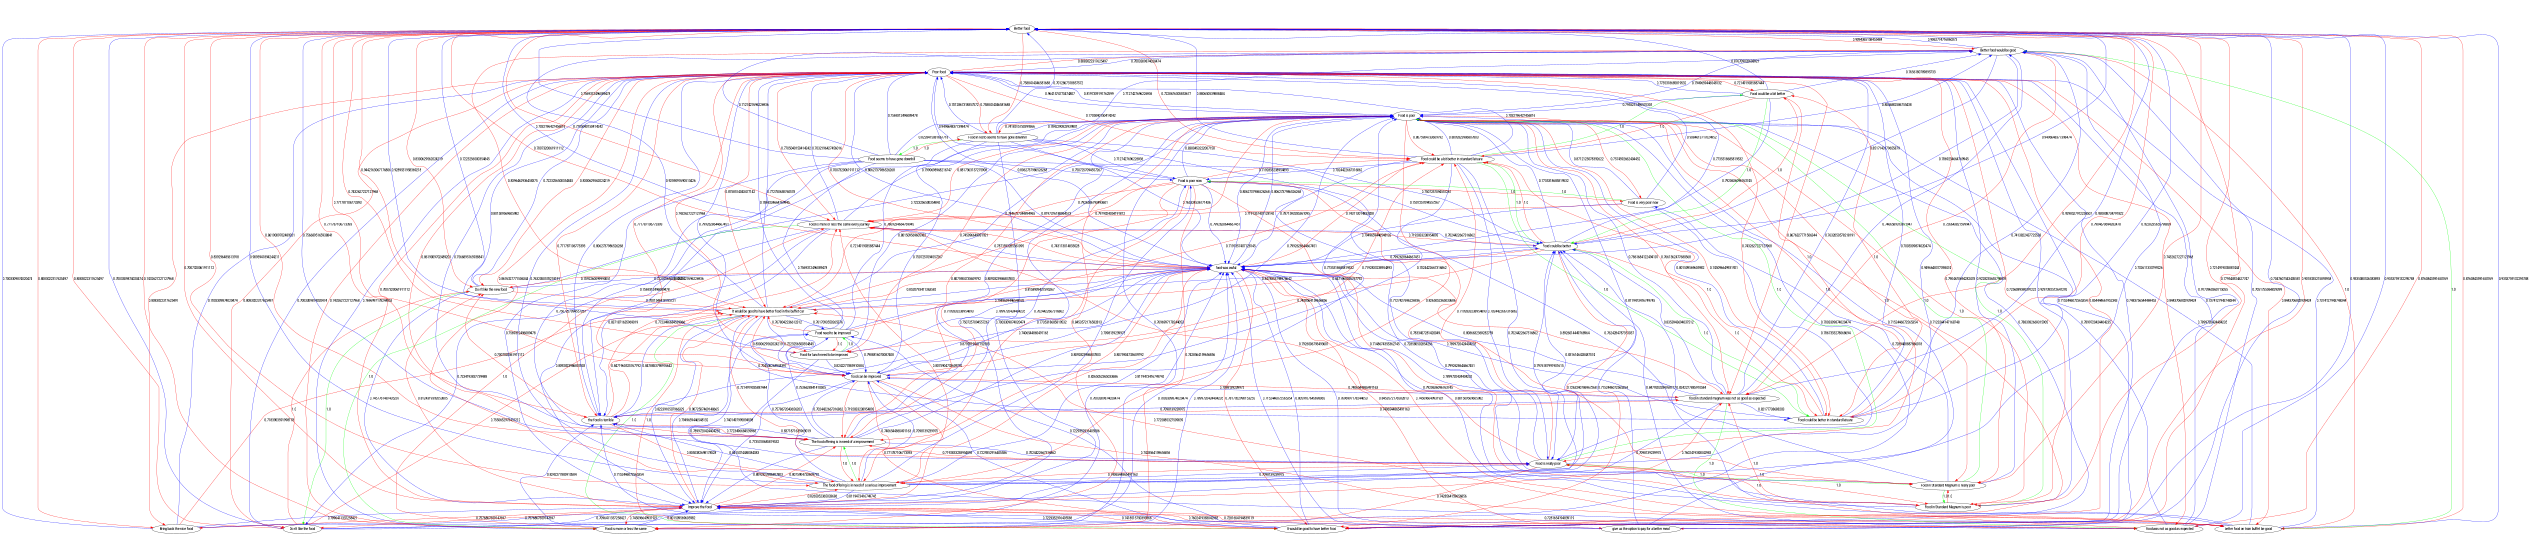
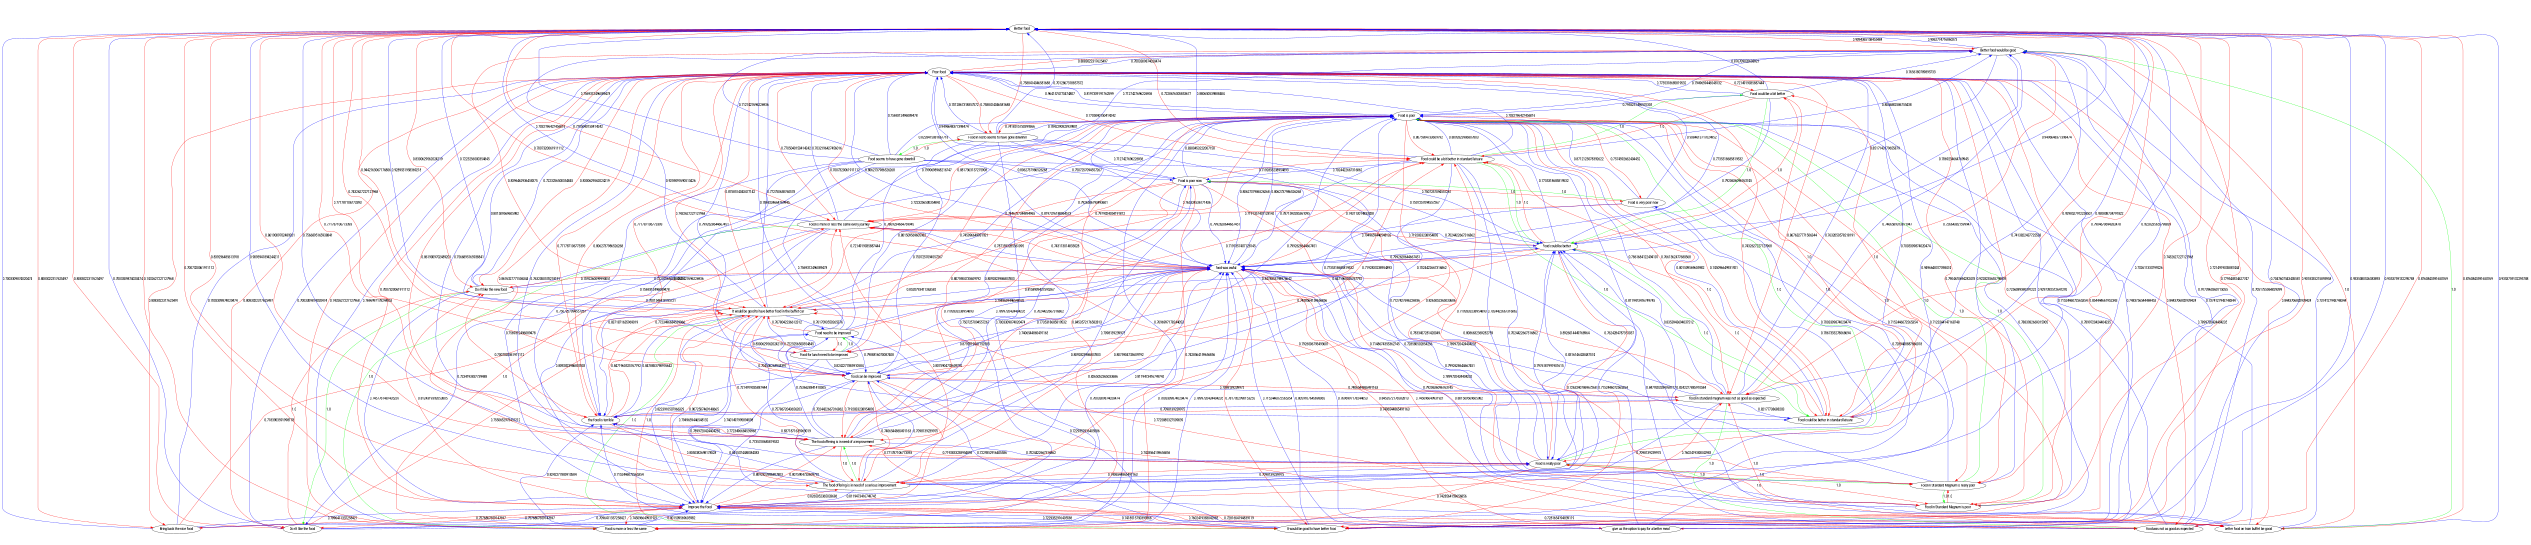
edge "the food is terrible" -> "Poor food": color blue -> red
